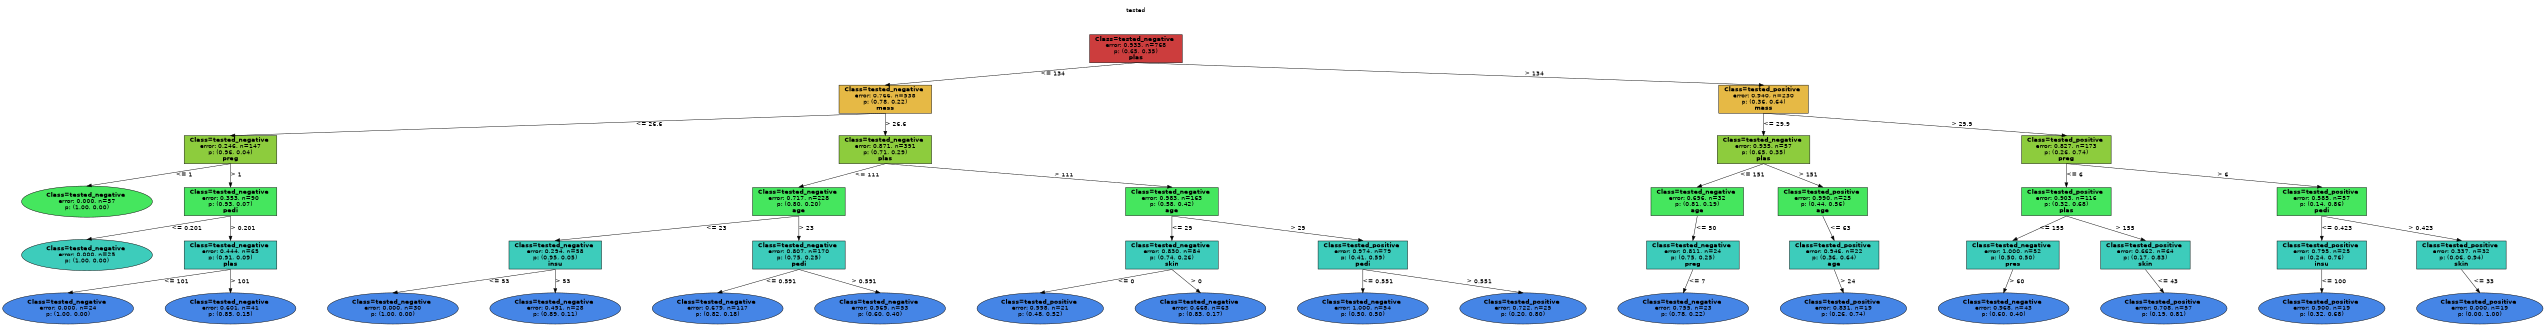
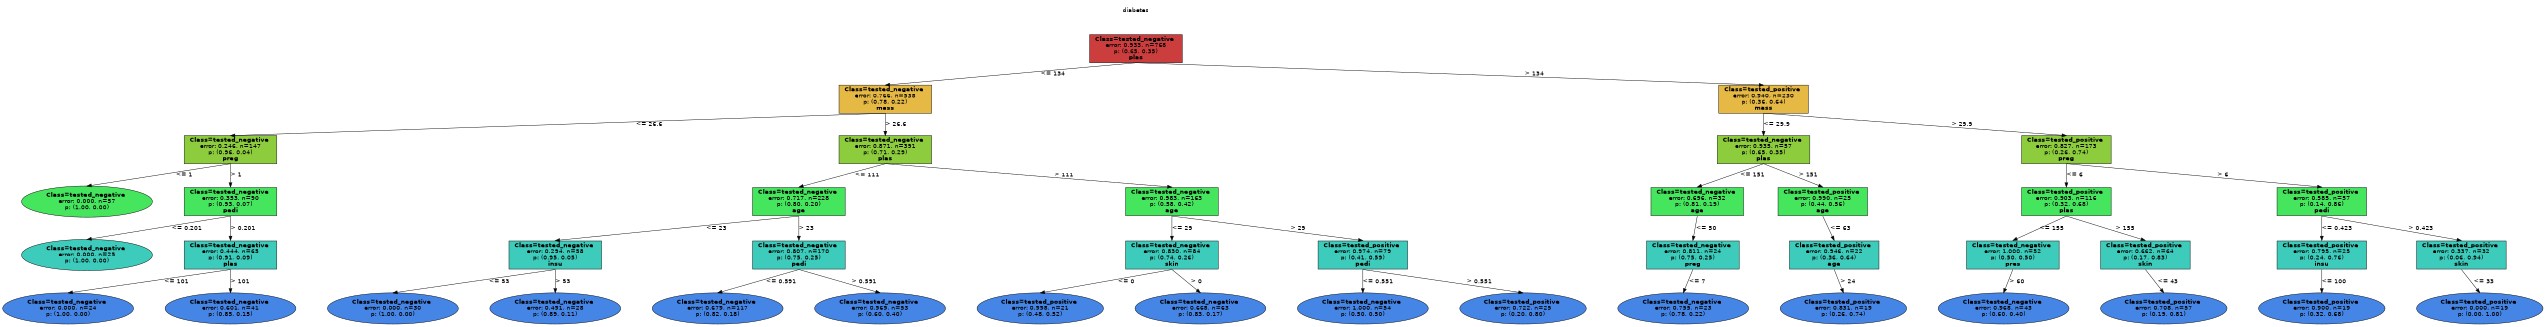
node "tested": label "tested" -> "diabetes"
